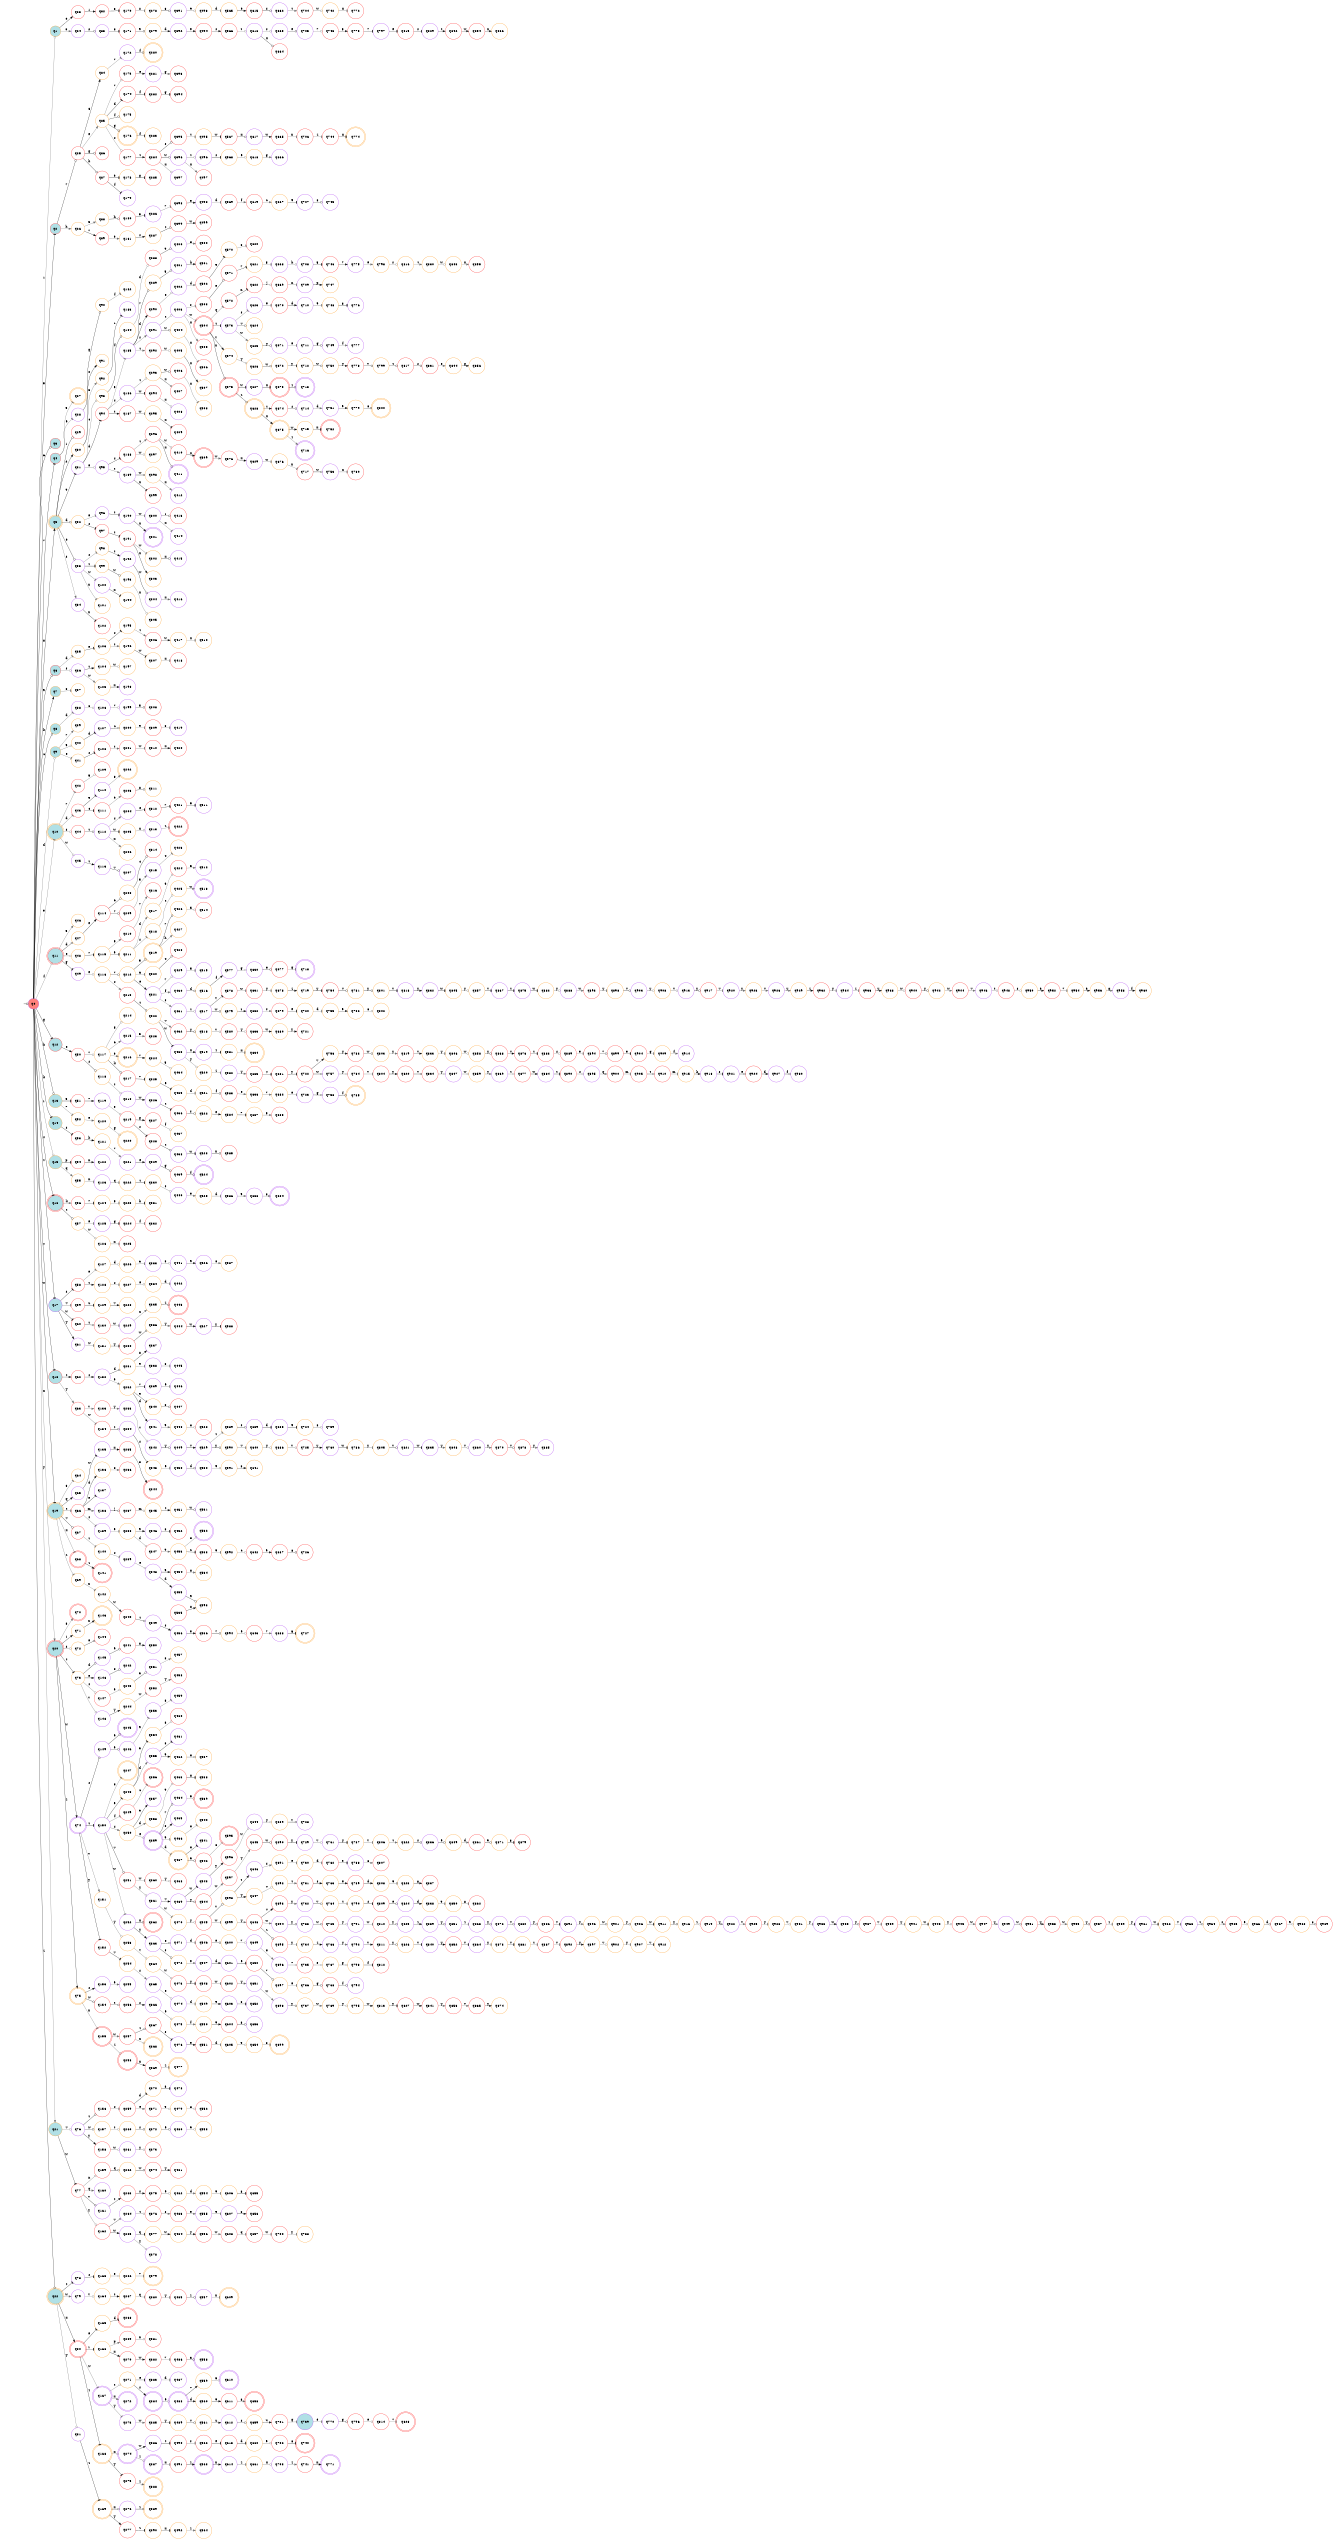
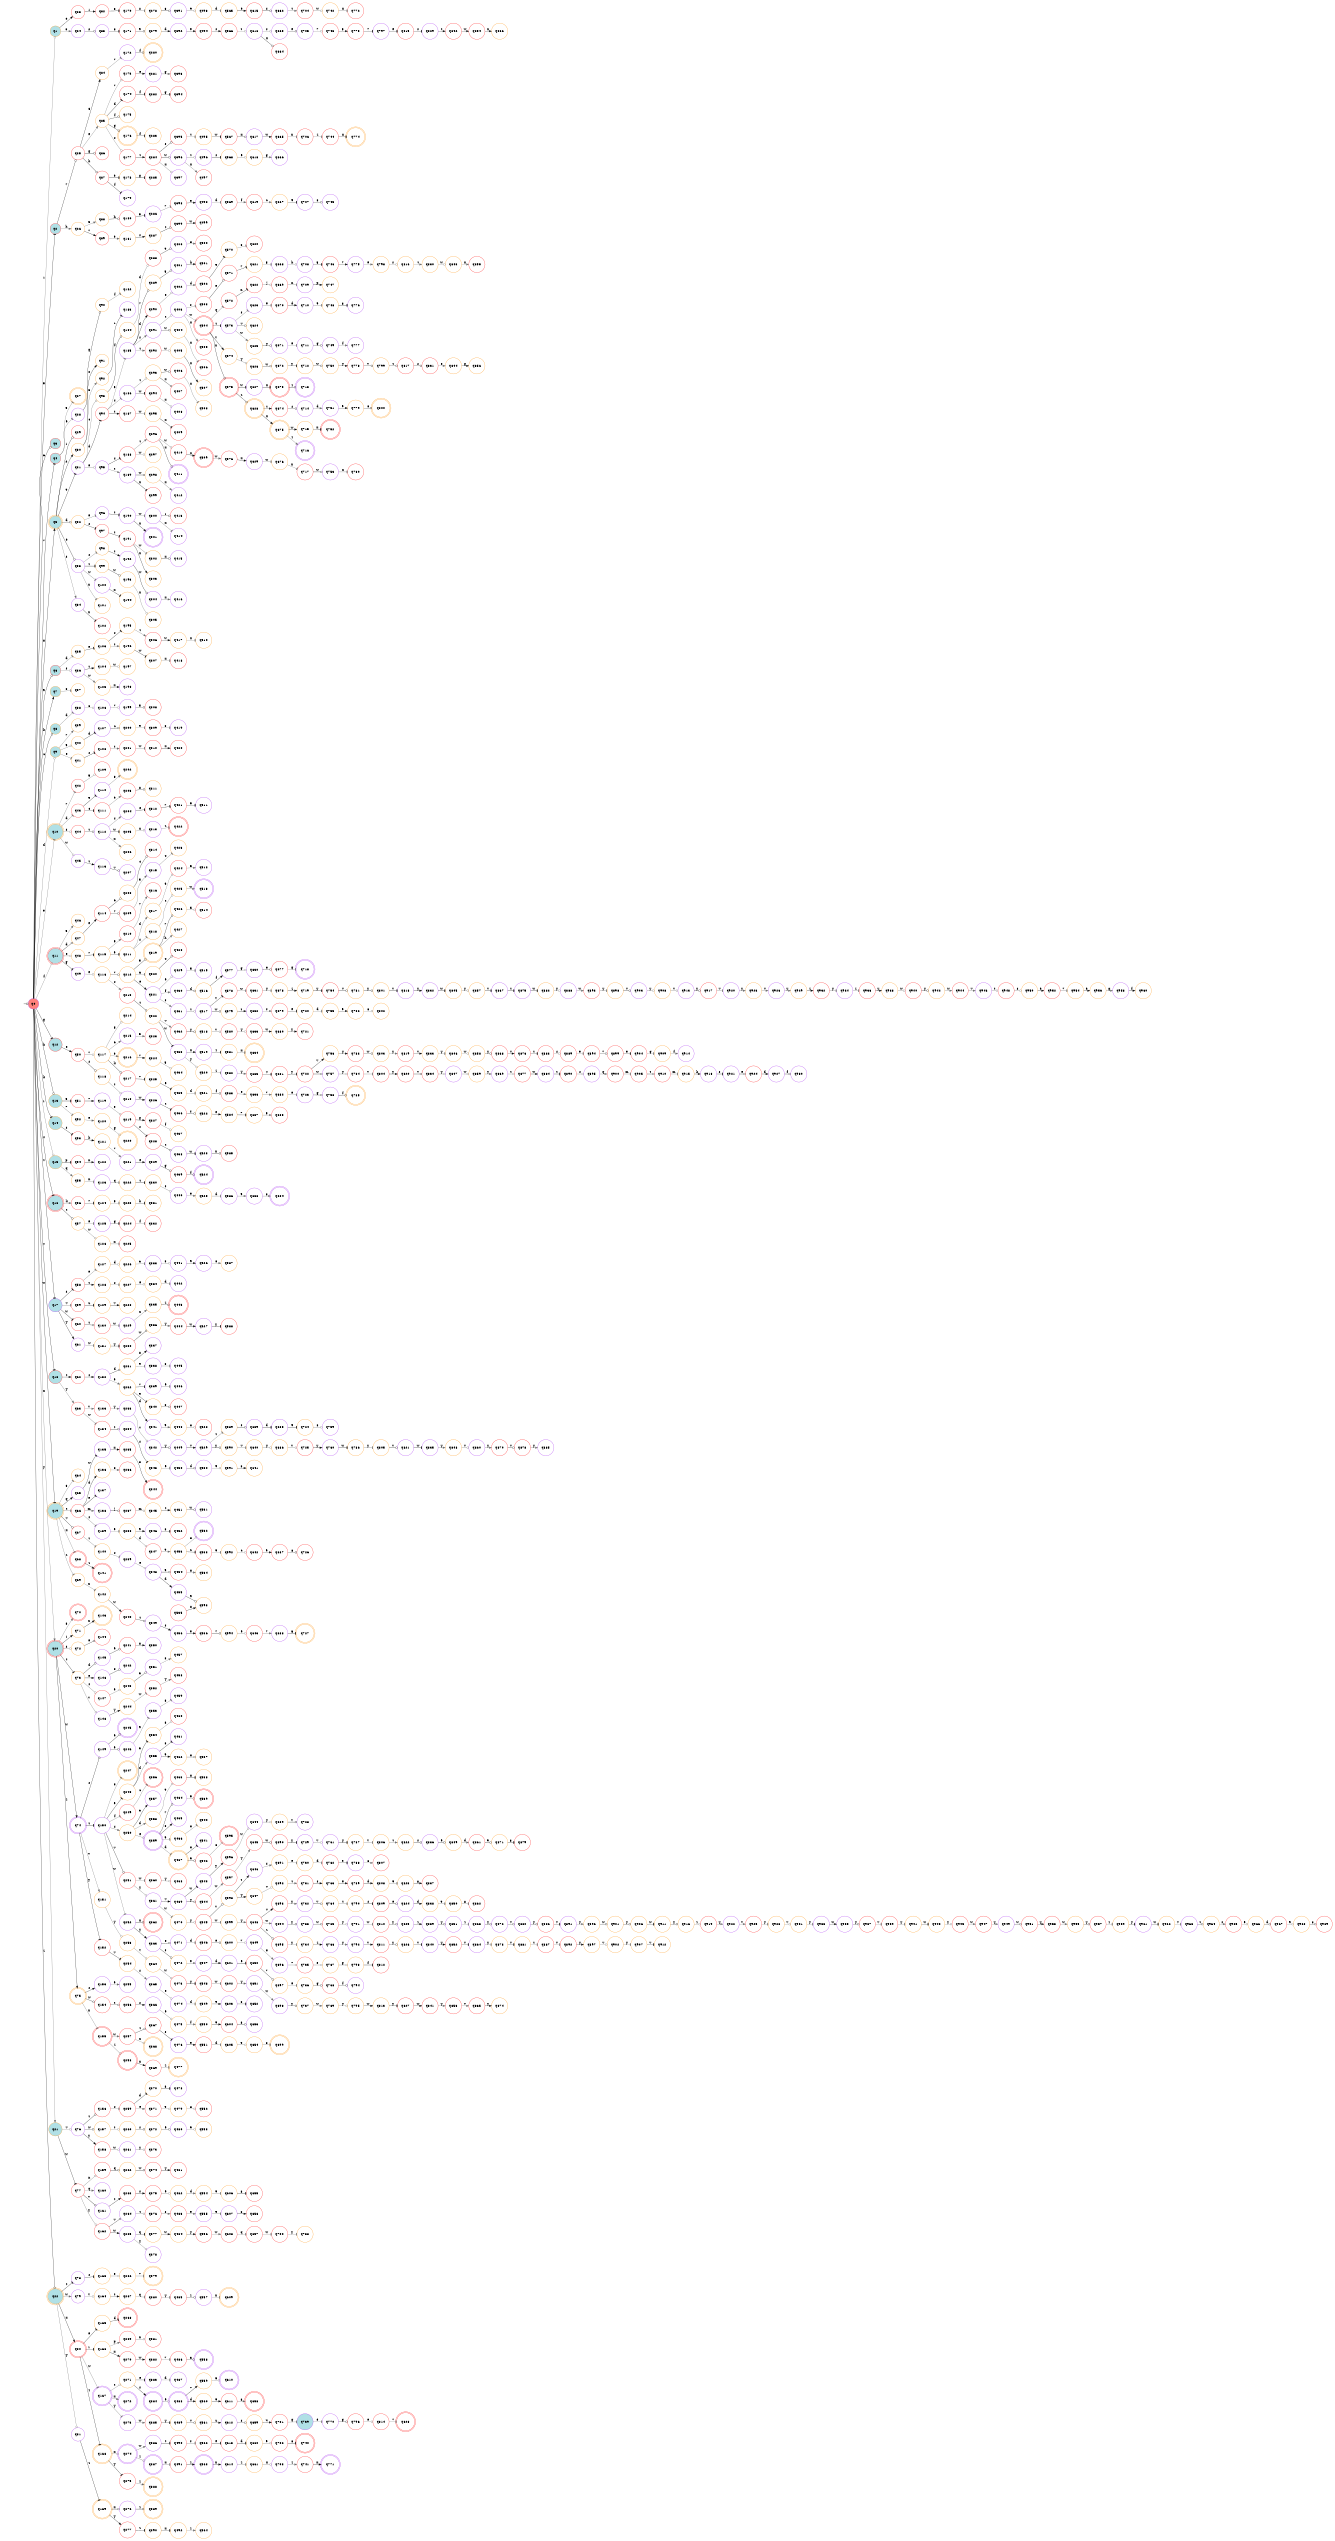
edge "q321" -> "q429": label "7" -> "e"
edge "q348" -> "q454": arrowhead normal -> odot
edge "q274" -> "q386": color black -> gray40
